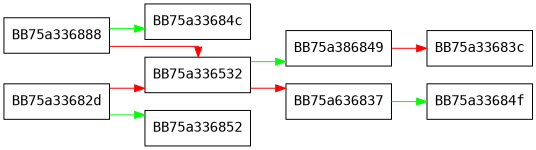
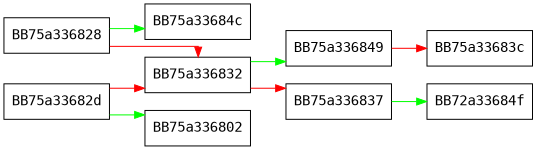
node "BB75a336888": label "BB75a336888" -> "BB75a336828"
node "BB75a386849": label "BB75a386849" -> "BB75a336849"
node "BB75a336532": label "BB75a336532" -> "BB75a336832"
node "BB75a636837": label "BB75a636837" -> "BB75a336837"
node "BB75a33684f": label "BB75a33684f" -> "BB72a33684f"
node "BB75a336852": label "BB75a336852" -> "BB75a336802"
